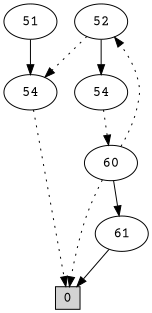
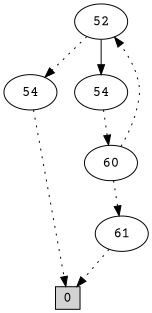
node "51": removed
edge "60" -> "61": style filled -> dotted
edge "60" -> "0": removed
edge "61" -> "0": style filled -> dotted
